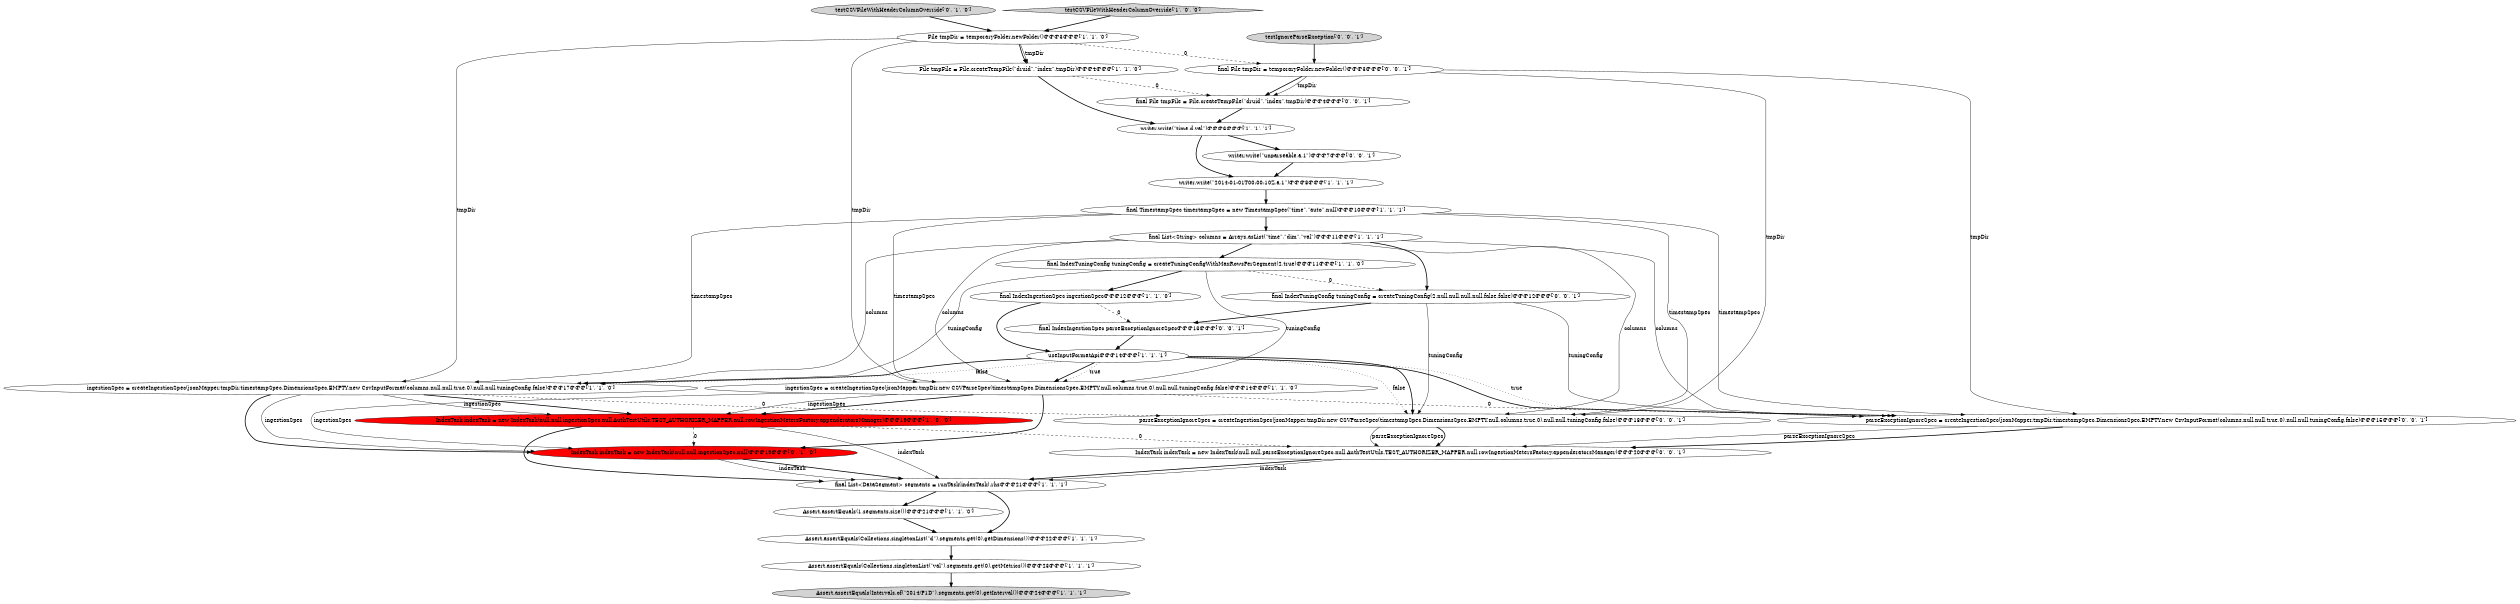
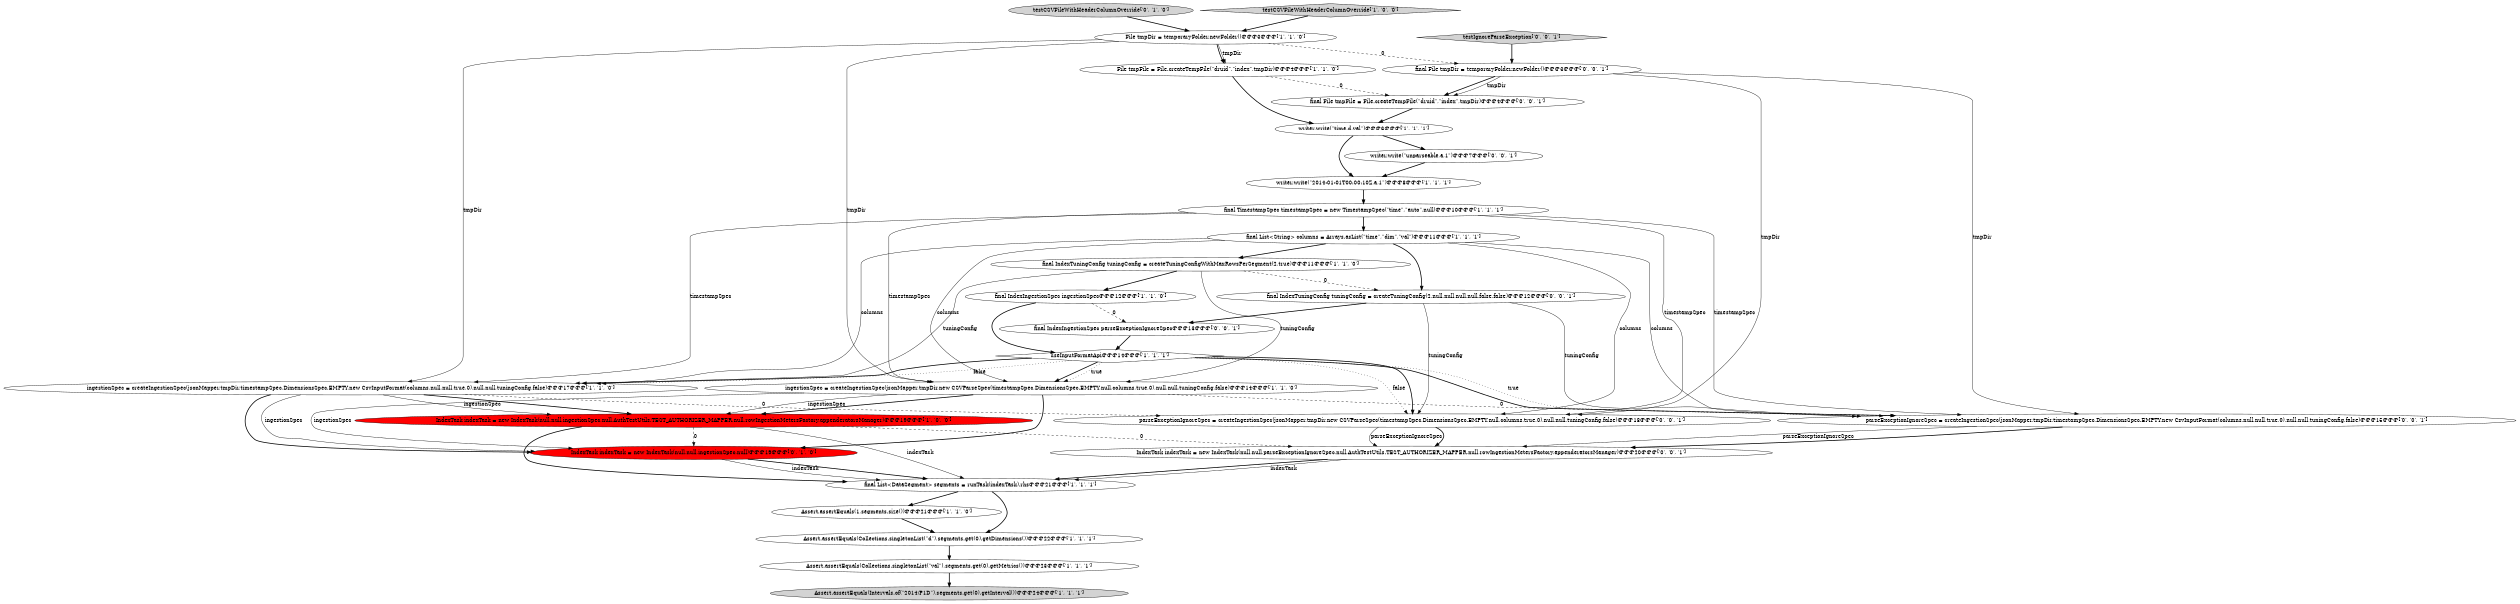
node "testIgnoreParseException['0', '0', '1']": shape ellipse -> diamond
node "useInputFormatApi@@@14@@@['1', '1', '1']": shape ellipse -> diamond
